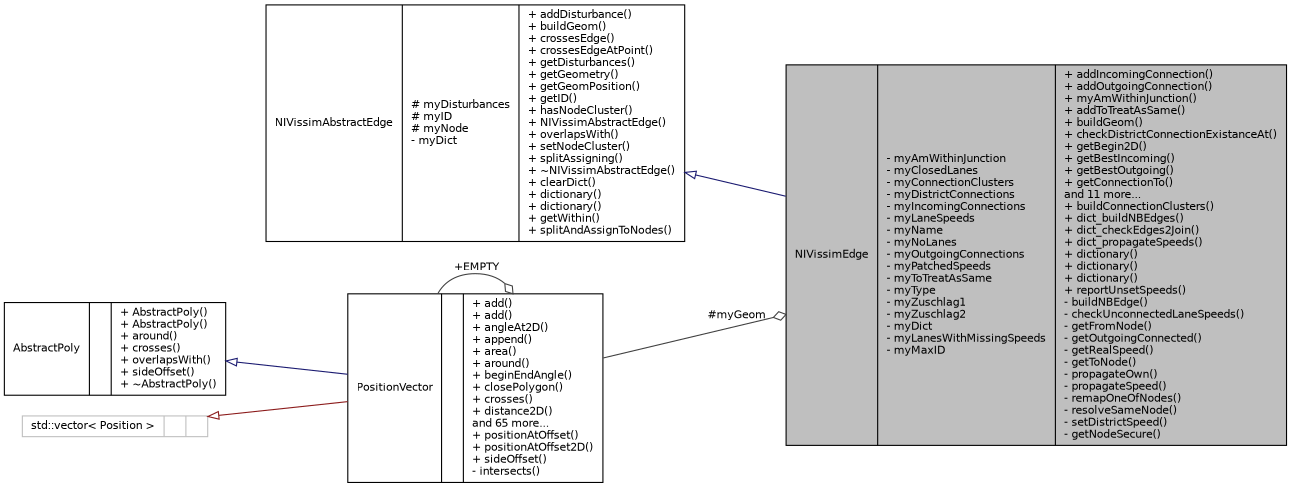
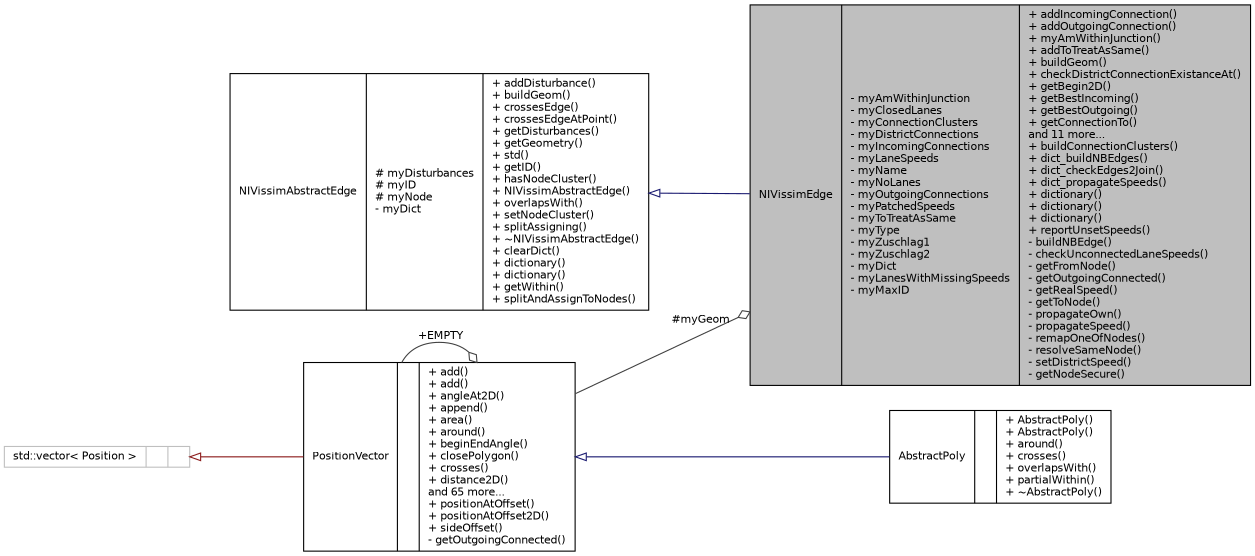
node "NIVissimAbstractEdge": text "+ getGeomPosition()" -> "+ std()"
edge "PositionVector" -> "AbstractPoly": reversed
node "AbstractPoly": text "+ sideOffset()" -> "+ partialWithin()"
node "PositionVector": text "- intersects()" -> "- getOutgoingConnected()"
